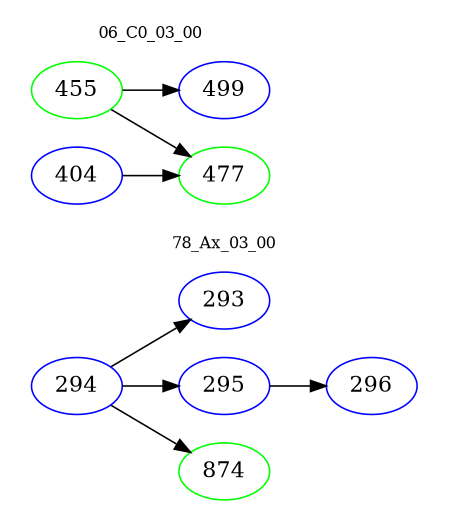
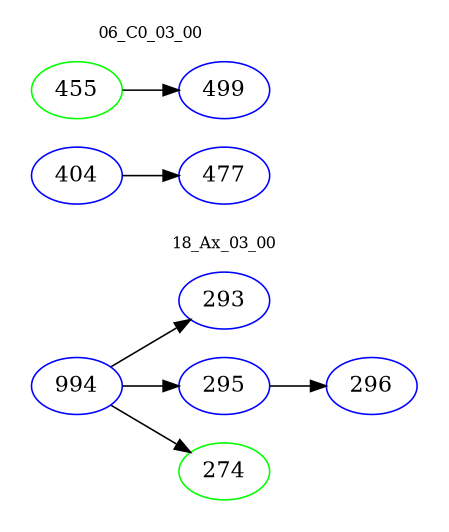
edge "455" -> "477": removed
node "477": color green -> blue
cluster "78_Ax_03_00": label "78_Ax_03_00" -> "18_Ax_03_00"
node "294": label "294" -> "994"
node "874": label "874" -> "274"
